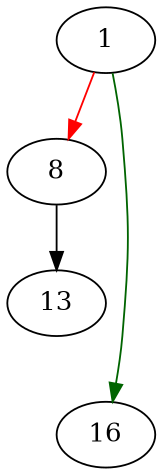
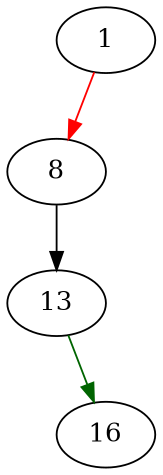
edge "1" -> "16": now "13" -> "16"
